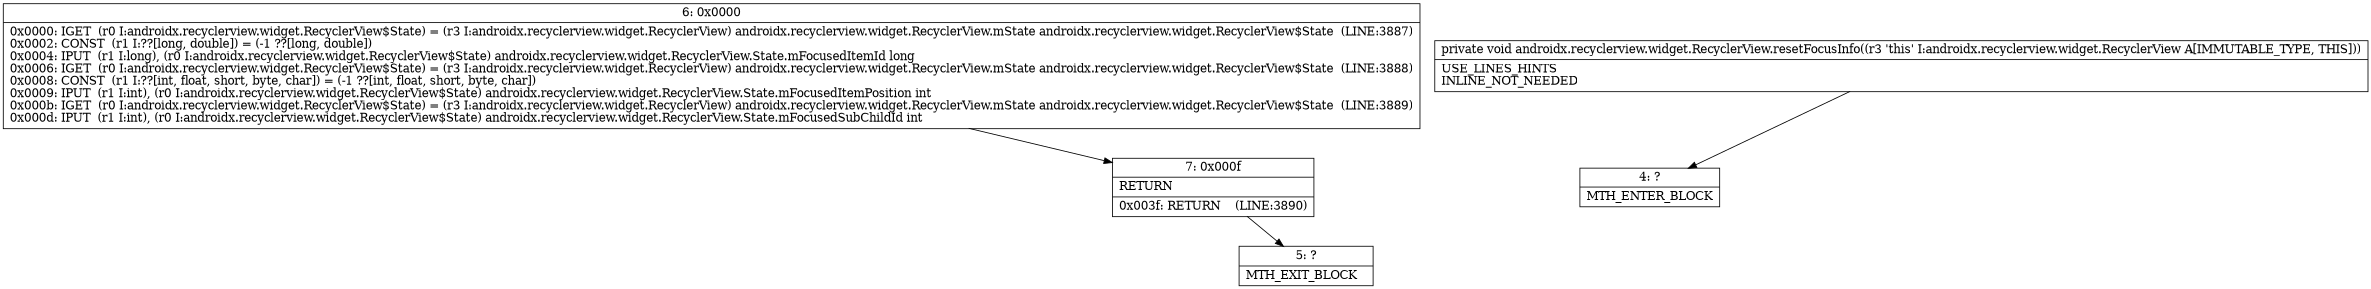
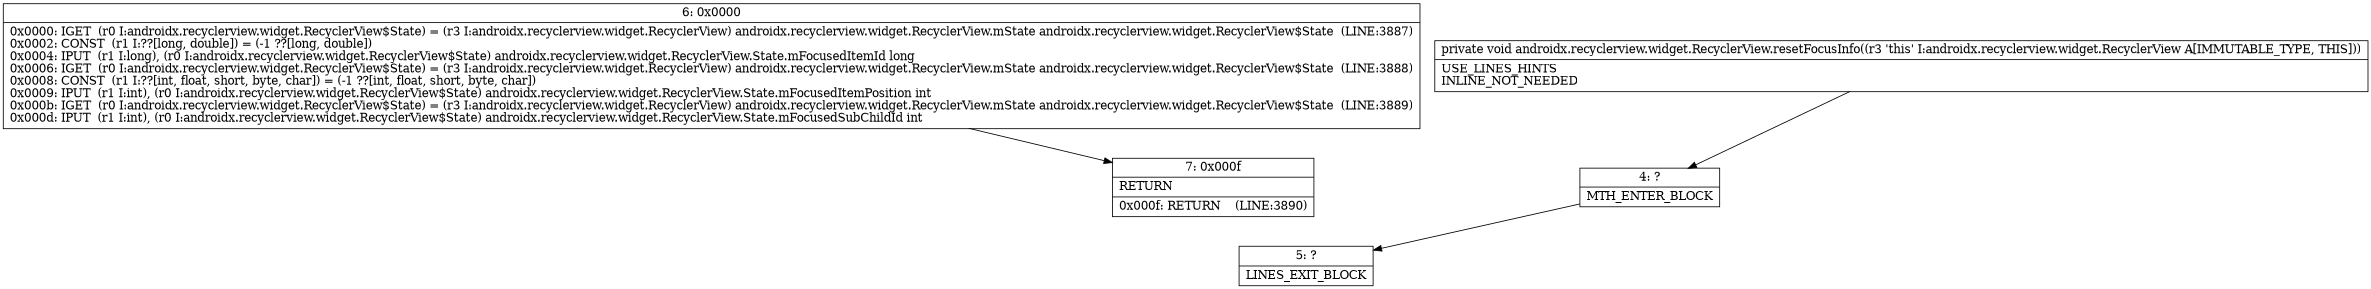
node "7: 0x000f": text "0x003f: RETURN    (LINE:3890)" -> "0x000f: RETURN    (LINE:3890)"
edge "7: 0x000f" -> "5: ?": now "4: ?" -> "5: ?"
node "5: ?": text "MTH_EXIT_BLOCK" -> "LINES_EXIT_BLOCK"
